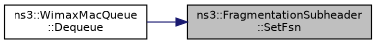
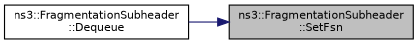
node "ns3::WimaxMacQueue ::Dequeue": label "ns3::WimaxMacQueue ::Dequeue" -> "ns3::FragmentationSubheader ::Dequeue"
